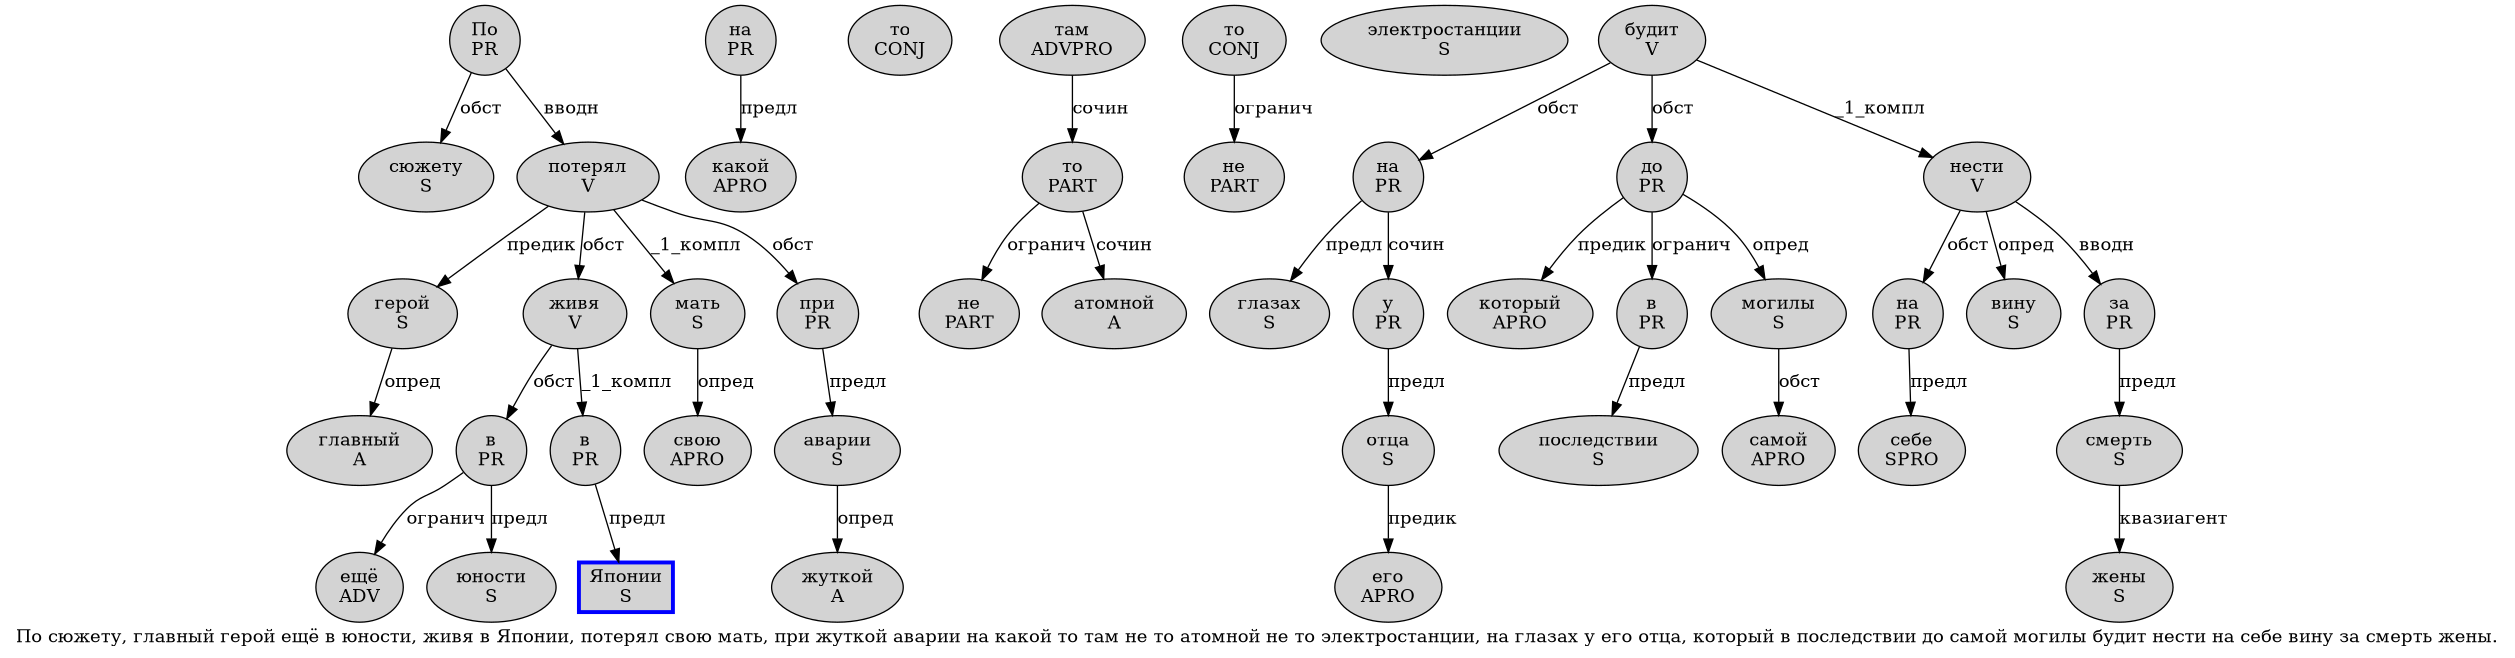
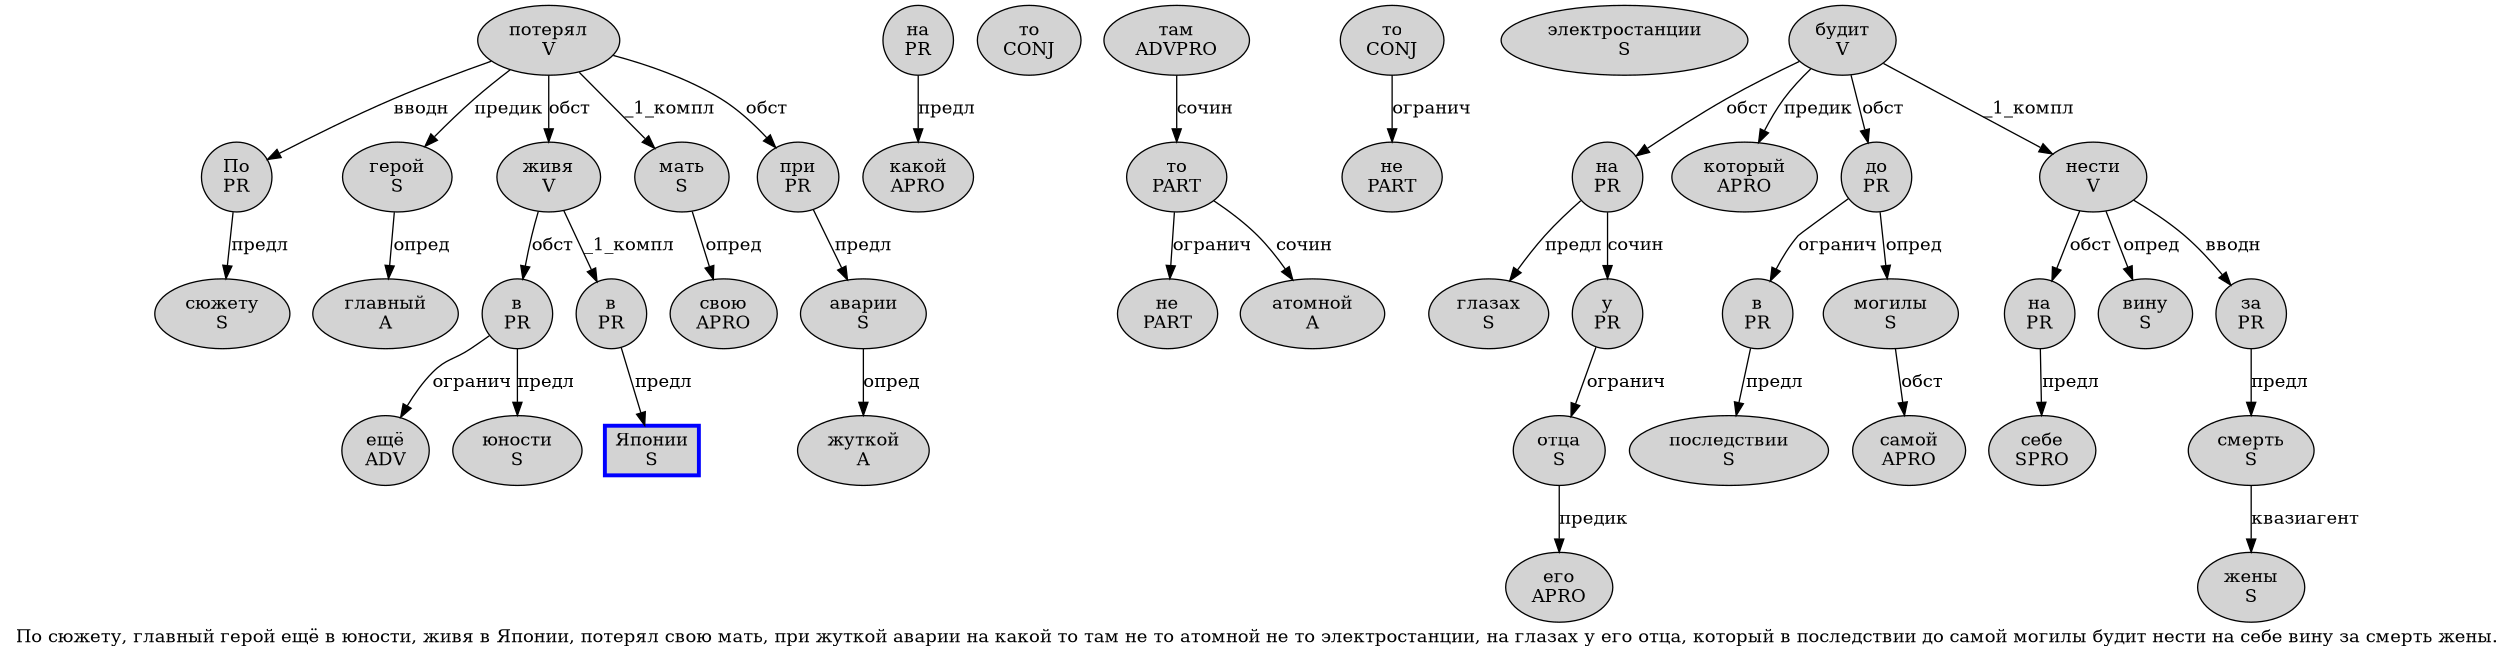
edge "По PR" -> "потерял V": reversed
edge "По PR" -> "сюжету S": label "обст" -> "предл"
edge "до PR" -> "который APRO": now "будит V" -> "который APRO"
edge "у PR" -> "отца S": label "предл" -> "огранич"
